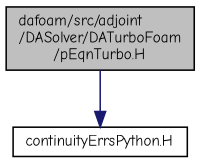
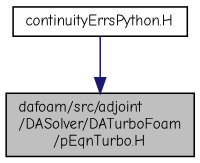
edge "dafoam/src/adjoint /DASolver/DATurboFoam /pEqnTurbo.H" -> "continuityErrsPython.H": reversed
